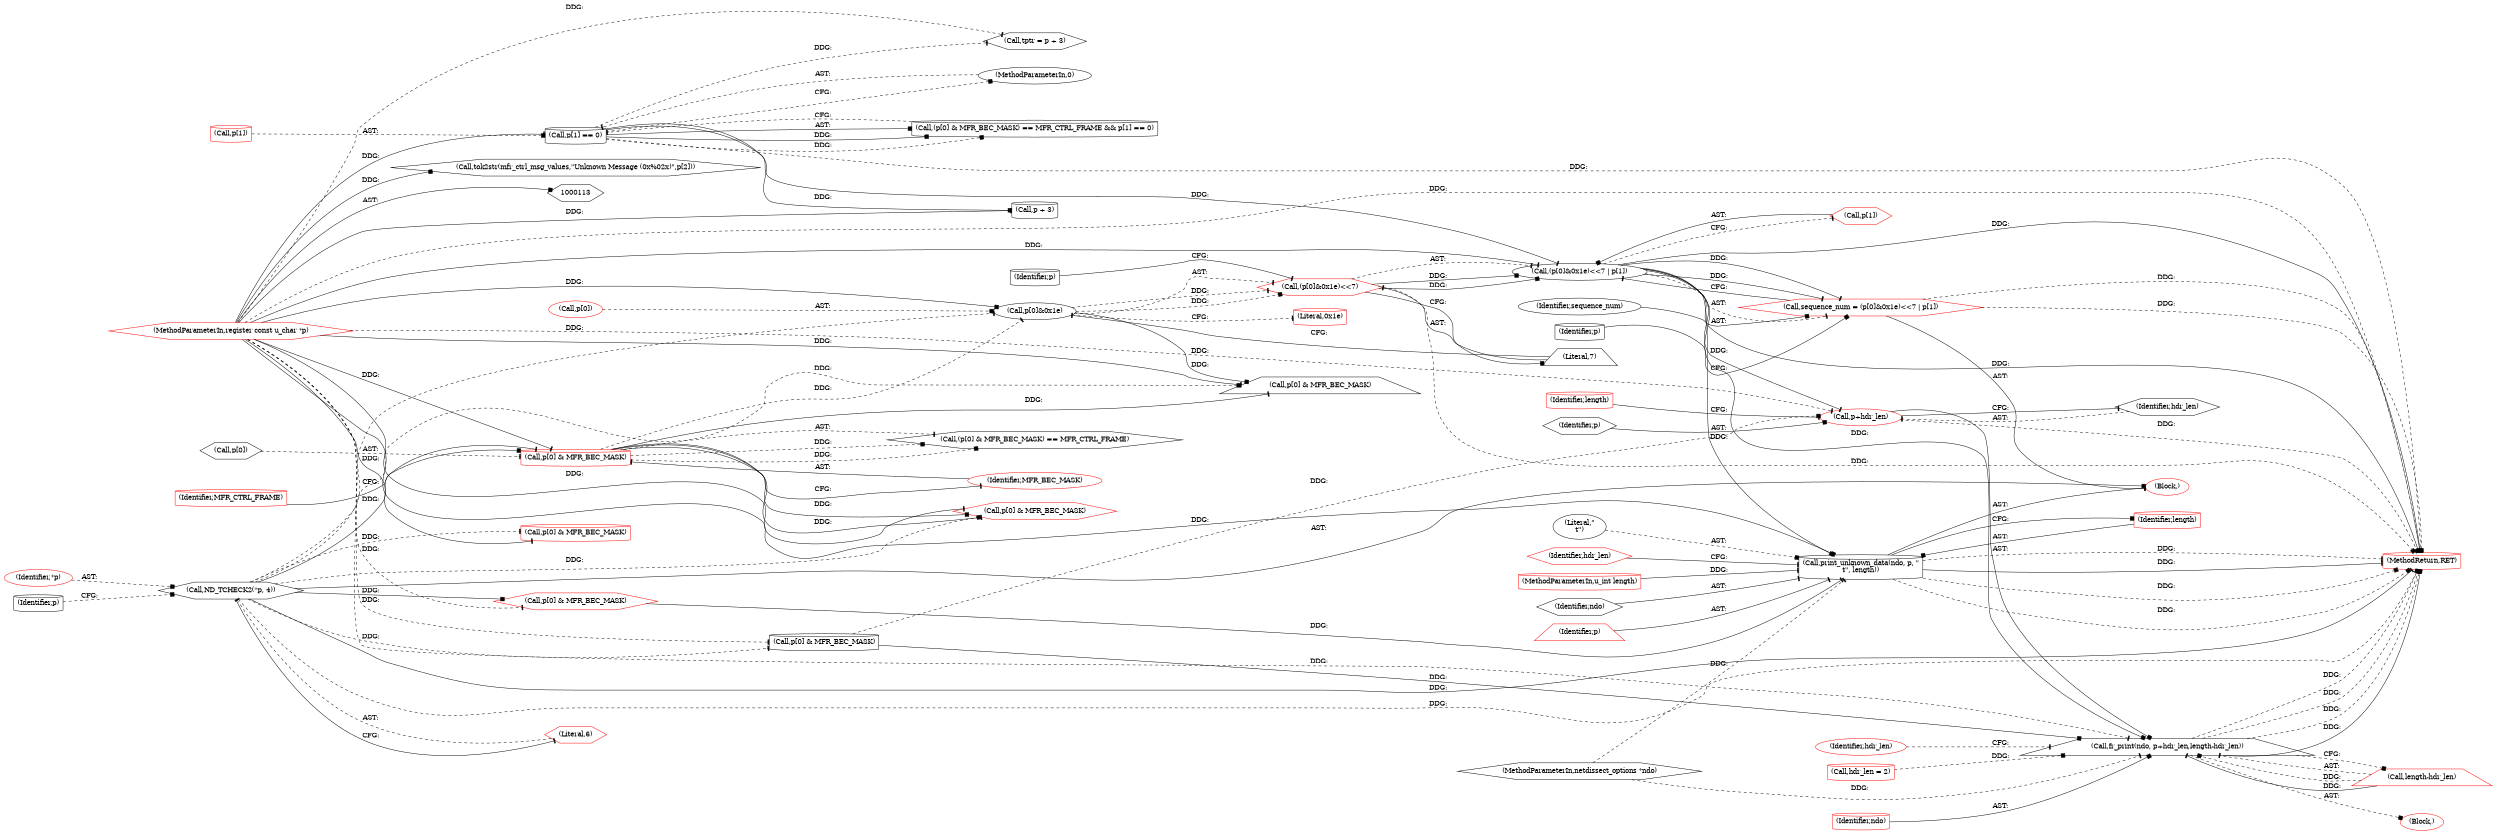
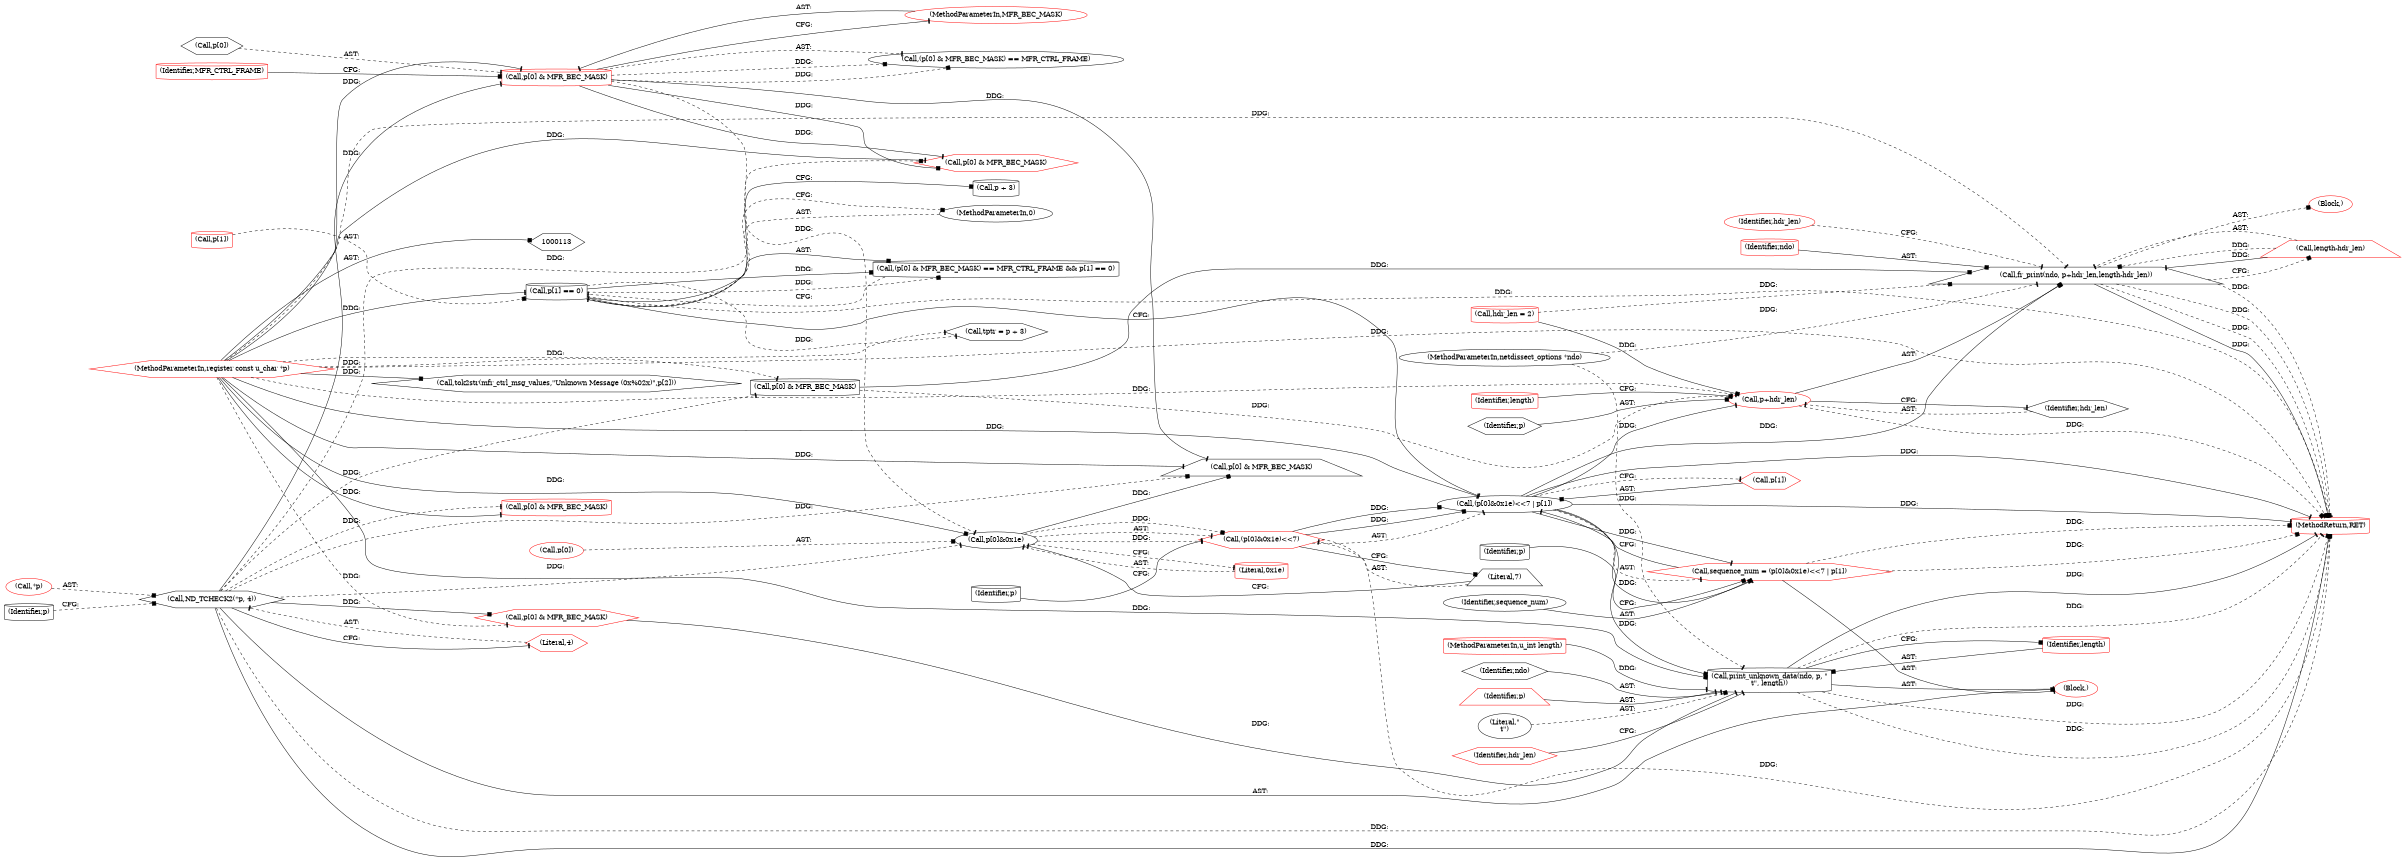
edge "(Call,p[1] == 0)" -> "(Call,(p[0]&0x1e)<<7 | p[1])": label "DDG: " -> "CFG: "
edge "(Call,p[1] == 0)" -> "(Call,p + 3)": label "DDG: " -> "CFG: "
edge "(MethodParameterIn,register const u_char *p)" -> "(Call,p + 3)": removed, label "DDG:"
edge "(Literal,7)" -> "(Call,(p[0]&0x1e)<<7)": style solid -> dashed
edge "(Call,hdr_len = 2)" -> "(Call,p+hdr_len)": added, label "DDG:"
node "(Call,(p[0] & MFR_BEC_MASK) == MFR_CTRL_FRAME)": shape hexagon -> ellipse
node "(Identifier,MFR_BEC_MASK)": label "(Identifier,MFR_BEC_MASK)" -> "(MethodParameterIn,MFR_BEC_MASK)"
edge "(Literal,0x1e)" -> "(Call,p[0]&0x1e)": added, label "AST:"
node "(Identifier,*p)": label "(Identifier,*p)" -> "(Call,*p)"
node "(Literal,6)": label "(Literal,6)" -> "(Literal,4)"
node "(MethodParameterIn,netdissect_options *ndo)": shape hexagon -> ellipse
